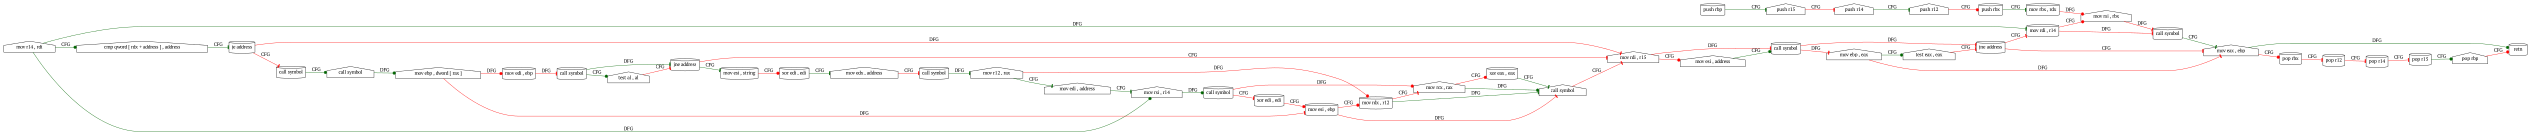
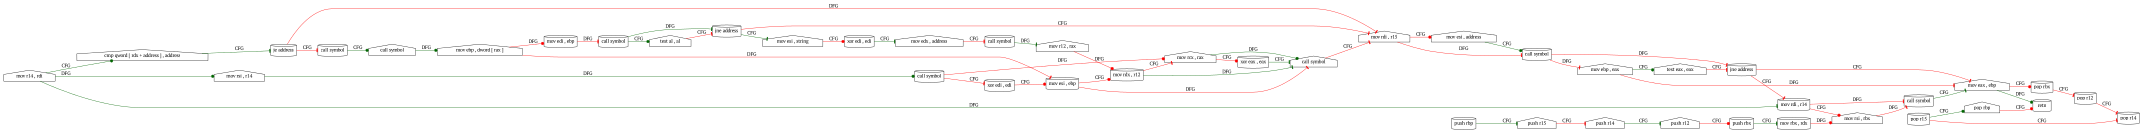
edge "pop r14" -> "pop r15": reversed
node "mov esi , string": shape cylinder -> house
node "mov edi , address": removed
